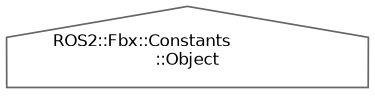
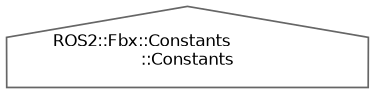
node "ROS2::Fbx::Constants ::Object": label "ROS2::Fbx::Constants ::Object" -> "ROS2::Fbx::Constants ::Constants"
